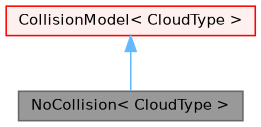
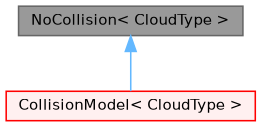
edge "NoCollision< CloudType >" -> "CollisionModel< CloudType >": reversed
